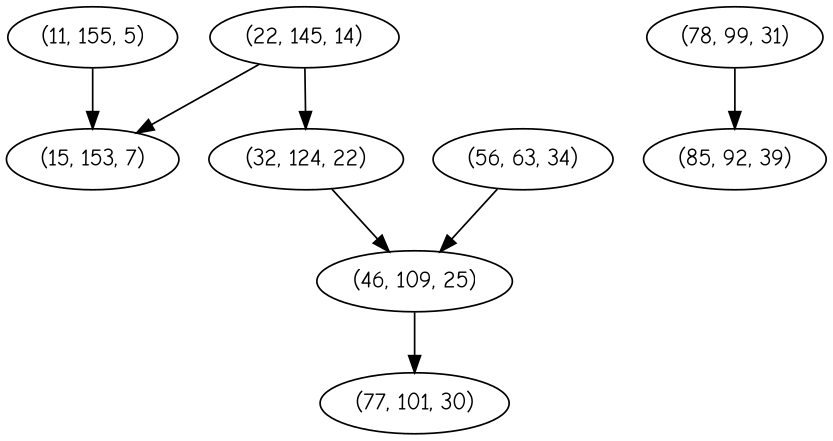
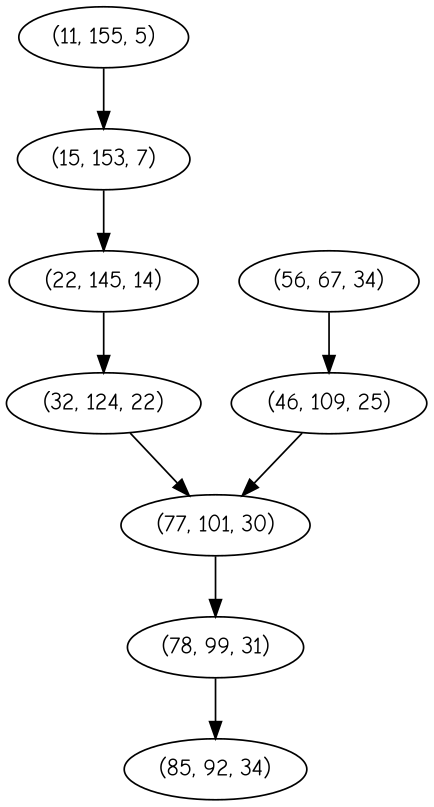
edge "(22, 145, 14)" -> "(15, 153, 7)": reversed
node "(56, 63, 34)": label "(56, 63, 34)" -> "(56, 67, 34)"
node "(85, 92, 39)": label "(85, 92, 39)" -> "(85, 92, 34)"
edge "(32, 124, 22)" -> "(46, 109, 25)": now "(32, 124, 22)" -> "(77, 101, 30)"
edge "(77, 101, 30)" -> "(78, 99, 31)": added
